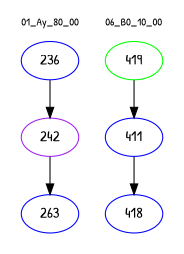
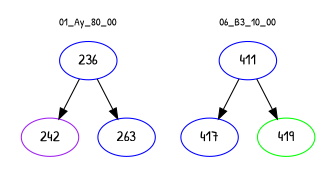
cluster "06_B0_10_00": label "06_B0_10_00" -> "06_B3_10_00"
edge "419" -> "411": reversed
edge "242" -> "263": now "236" -> "263"
node "418": label "418" -> "417"
